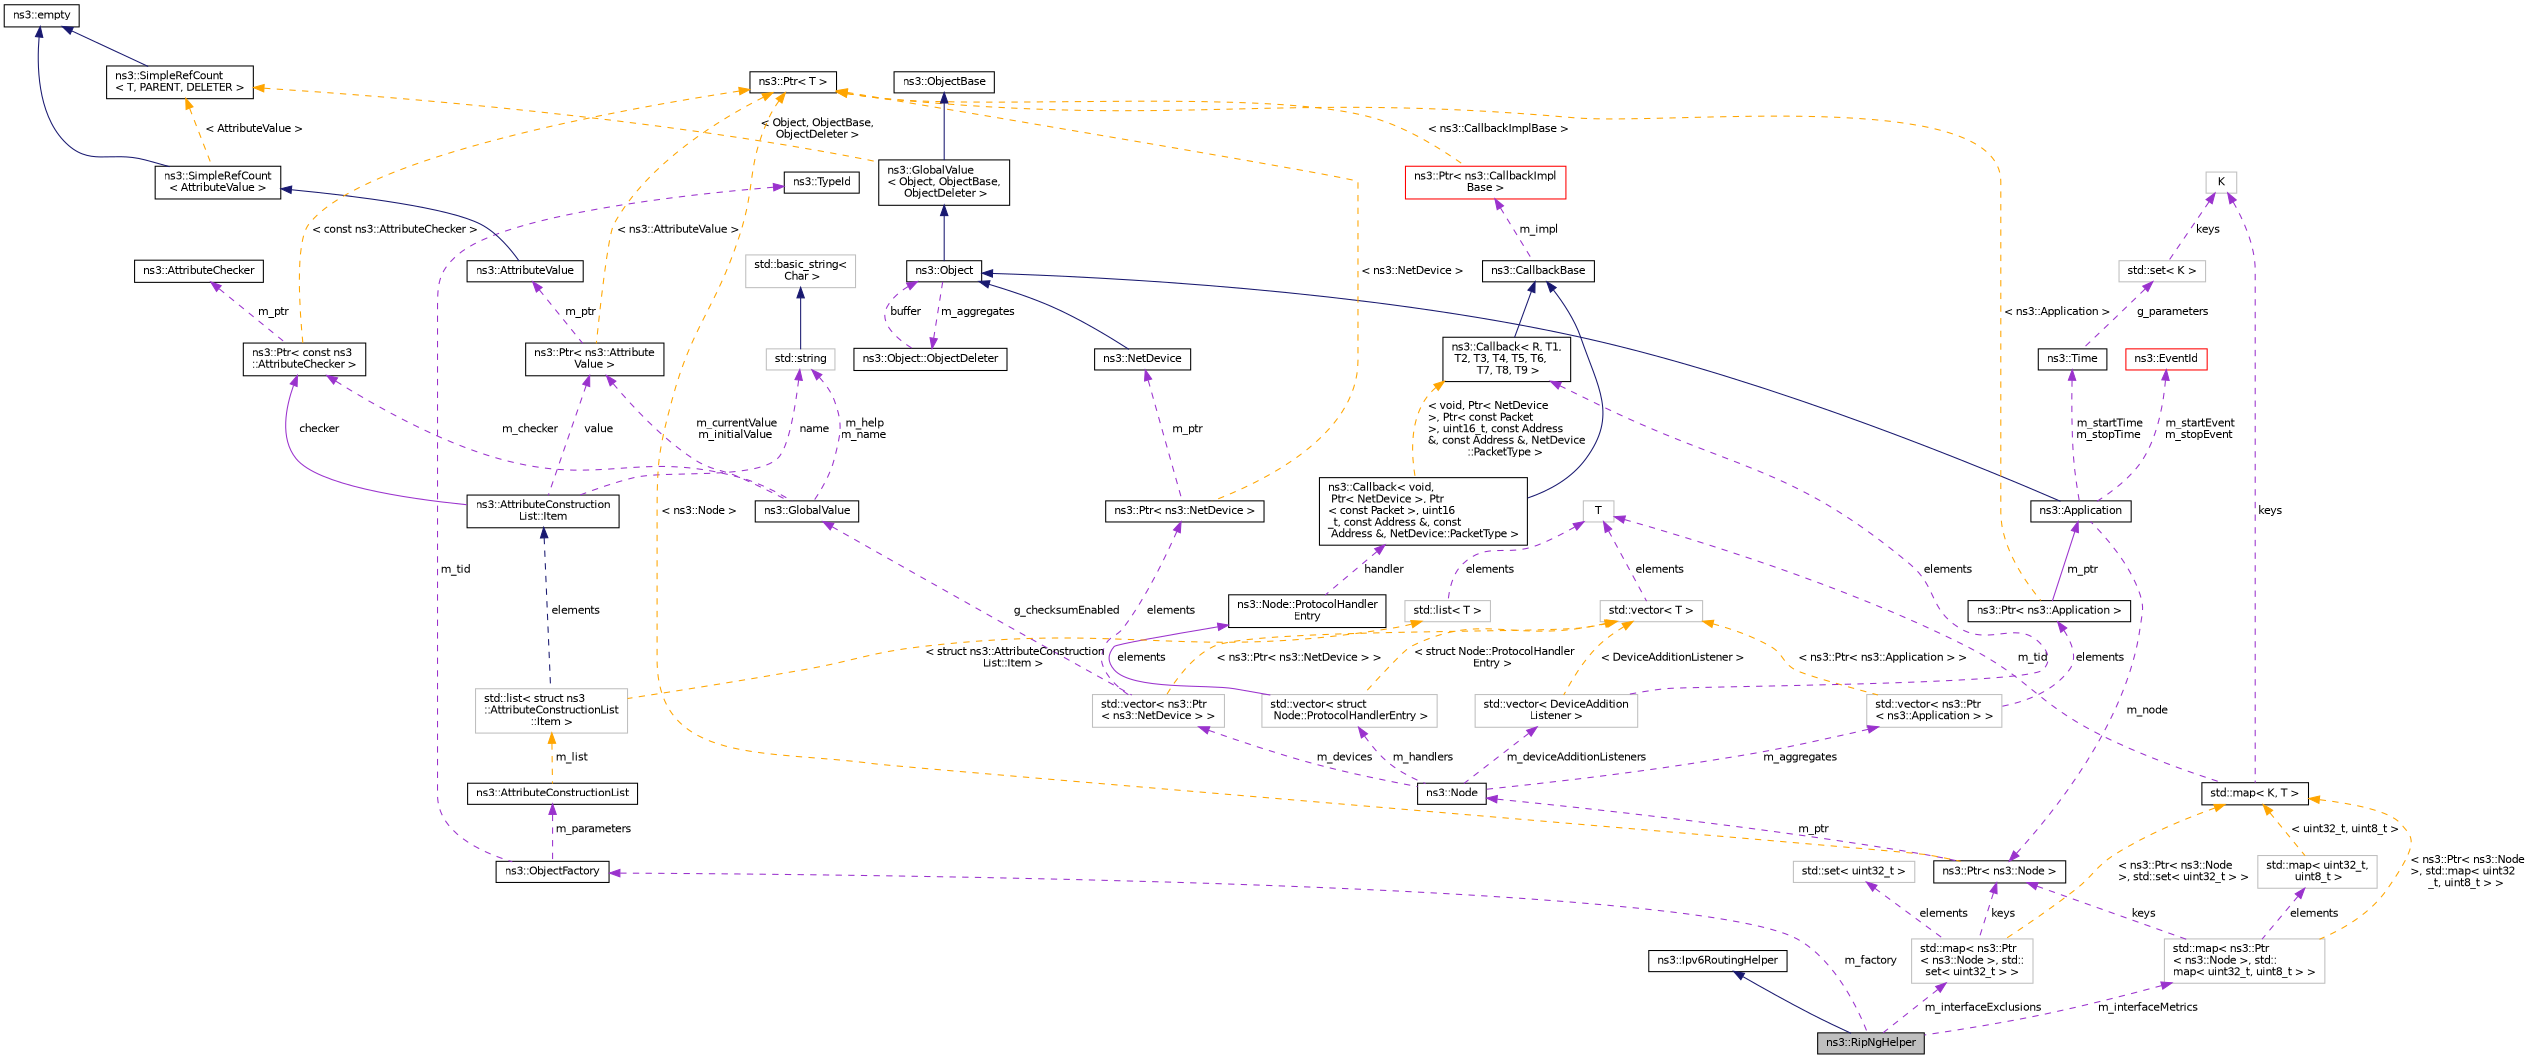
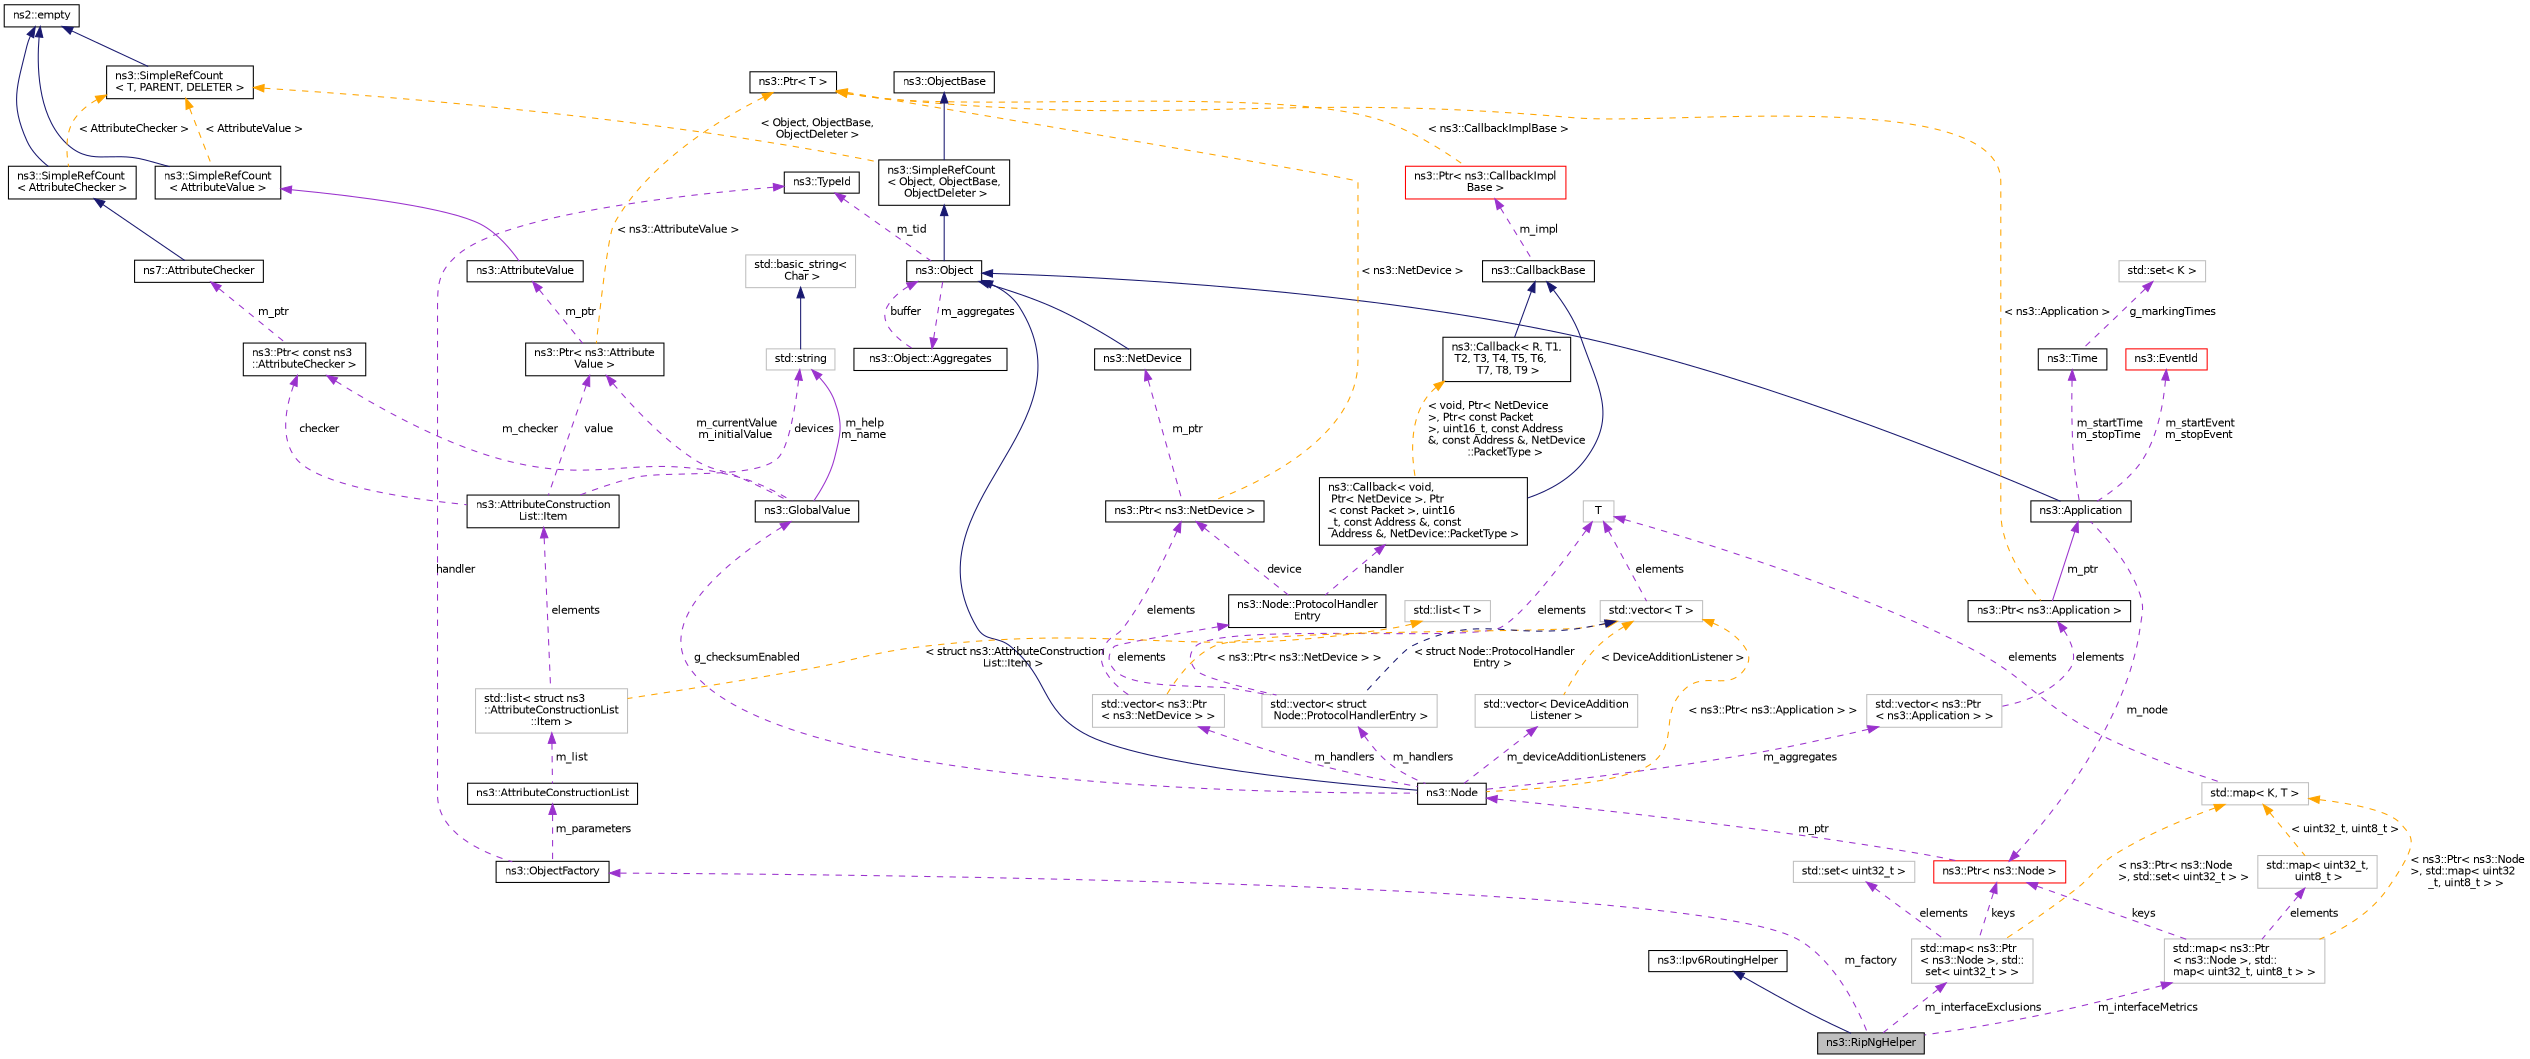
node "ns3::empty": label "ns3::empty" -> "ns2::empty"
edge "ns3::Ptr< const ns3 ::AttributeChecker >" -> "ns3::Ptr< T >": removed, label "< const ns3::AttributeChecker >"
node "ns3::SimpleRefCount < AttributeChecker >": added
node "ns3::GlobalValue < Object, ObjectBase, ObjectDeleter >": label "ns3::GlobalValue < Object, ObjectBase, ObjectDeleter >" -> "ns3::SimpleRefCount < Object, ObjectBase, ObjectDeleter >"
node "K": removed
edge "ns3::AttributeValue" -> "ns3::SimpleRefCount < AttributeValue >": color midnightblue -> darkorchid3
edge "ns3::Object" -> "ns3::TypeId": added, label "m_tid"
node "ns3::AttributeChecker": label "ns3::AttributeChecker" -> "ns7::AttributeChecker"
edge "ns3::Time" -> "std::set< K >": label " g_parameters" -> " g_markingTimes"
node "ns3::Object::ObjectDeleter": label "ns3::Object::ObjectDeleter" -> "ns3::Object::Aggregates"
edge "ns3::AttributeConstruction List::Item" -> "std::string": label " name" -> " devices"
edge "ns3::GlobalValue" -> "std::string": style dashed -> solid
edge "ns3::AttributeConstruction List::Item" -> "ns3::Ptr< const ns3 ::AttributeChecker >": style solid -> dashed
edge "std::list< T >" -> "T": now "std::vector< struct Node::ProtocolHandlerEntry >" -> "T"
edge "ns3::Node::ProtocolHandler Entry" -> "ns3::Ptr< ns3::NetDevice >": added, label "device"
edge "ns3::ObjectFactory" -> "ns3::TypeId": label " m_tid" -> " handler"
edge "std::vector< ns3::Ptr < ns3::NetDevice > >" -> "ns3::GlobalValue": now "ns3::Node" -> "ns3::GlobalValue"
edge "std::list< struct ns3 ::AttributeConstructionList ::Item >" -> "ns3::AttributeConstruction List::Item": color midnightblue -> darkorchid3
edge "std::vector< DeviceAddition Listener >" -> "ns3::Callback< R, T1, T2, T3, T4, T5, T6, T7, T8, T9 >": removed, label "elements"
edge "std::vector< struct Node::ProtocolHandlerEntry >" -> "std::vector< T >": color orange -> midnightblue
edge "std::map< K, T >" -> "T": label " m_tid" -> " elements"
edge "ns3::Node" -> "ns3::Object": added
edge "std::vector< ns3::Ptr < ns3::Application > >" -> "std::vector< T >": now "ns3::Node" -> "std::vector< T >"
edge "std::vector< struct Node::ProtocolHandlerEntry >" -> "ns3::Node::ProtocolHandler Entry": style solid -> dashed
edge "ns3::Node" -> "std::vector< ns3::Ptr < ns3::NetDevice > >": label " m_devices" -> " m_handlers"
edge "ns3::AttributeConstructionList" -> "std::list< struct ns3 ::AttributeConstructionList ::Item >": color orange -> darkorchid3
edge "ns3::Ptr< ns3::Node >" -> "ns3::Ptr< T >": removed, label "< ns3::Node >"
node "std::map< K, T >": color black -> grey75
node "ns3::Ptr< ns3::Node >": color black -> red
